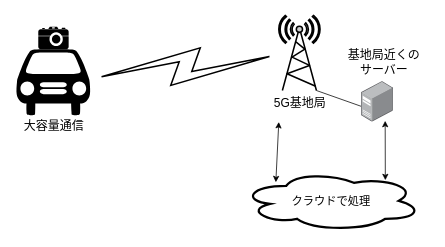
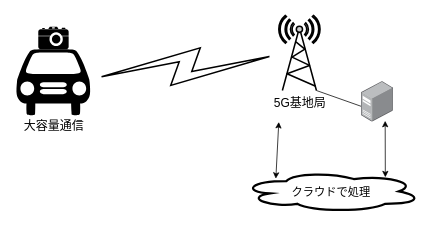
node "基地局近くの サーバー": removed
node "クラウドで処理": size 180x60 -> 180x41
